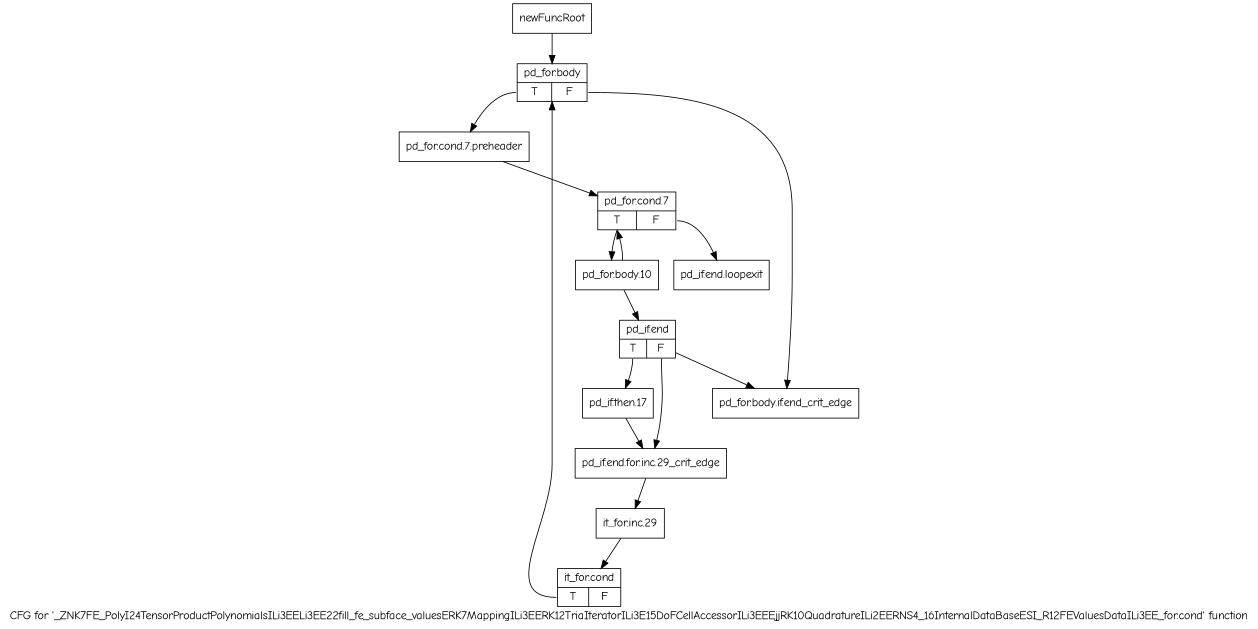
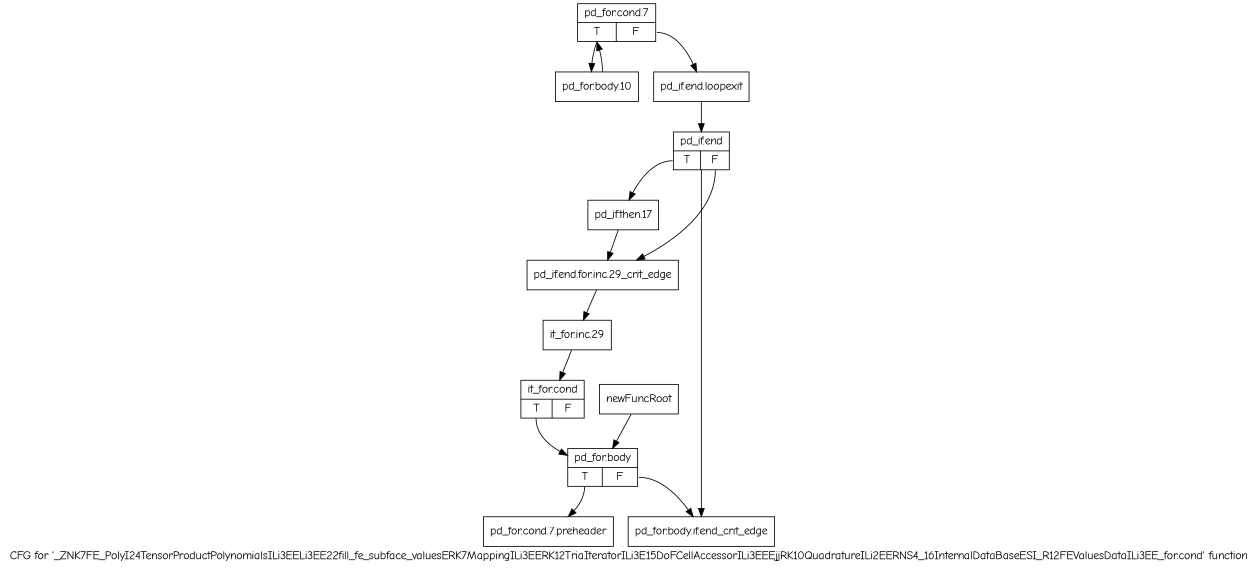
edge "pd_for.cond.7.preheader" -> "pd_for.cond.7": removed
edge "pd_for.body.10" -> "pd_if.end": now "pd_if.end.loopexit" -> "pd_if.end"
